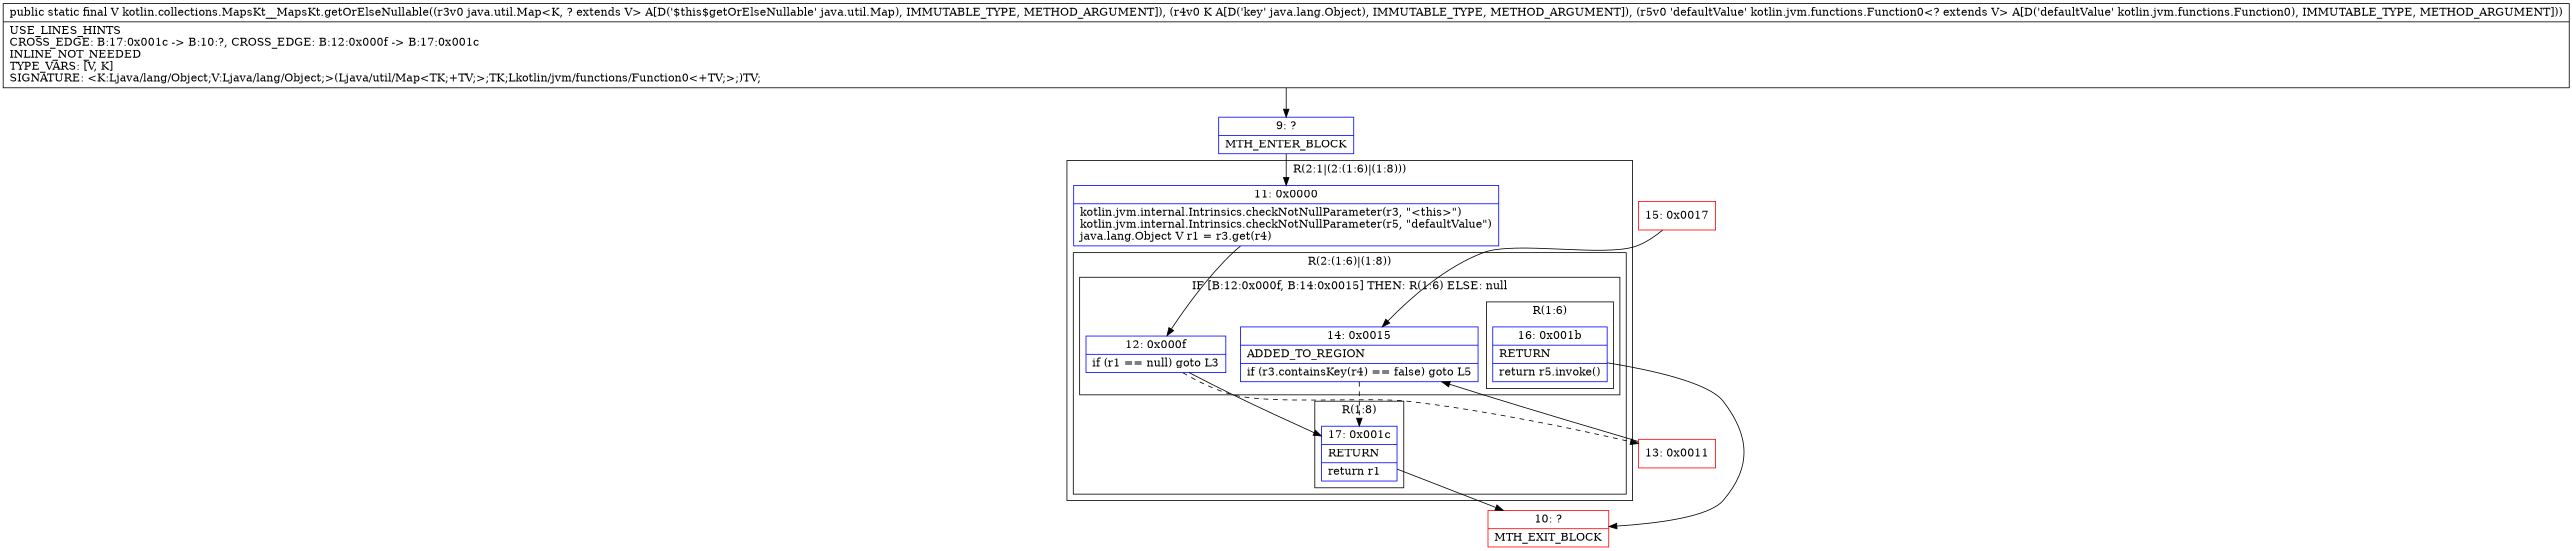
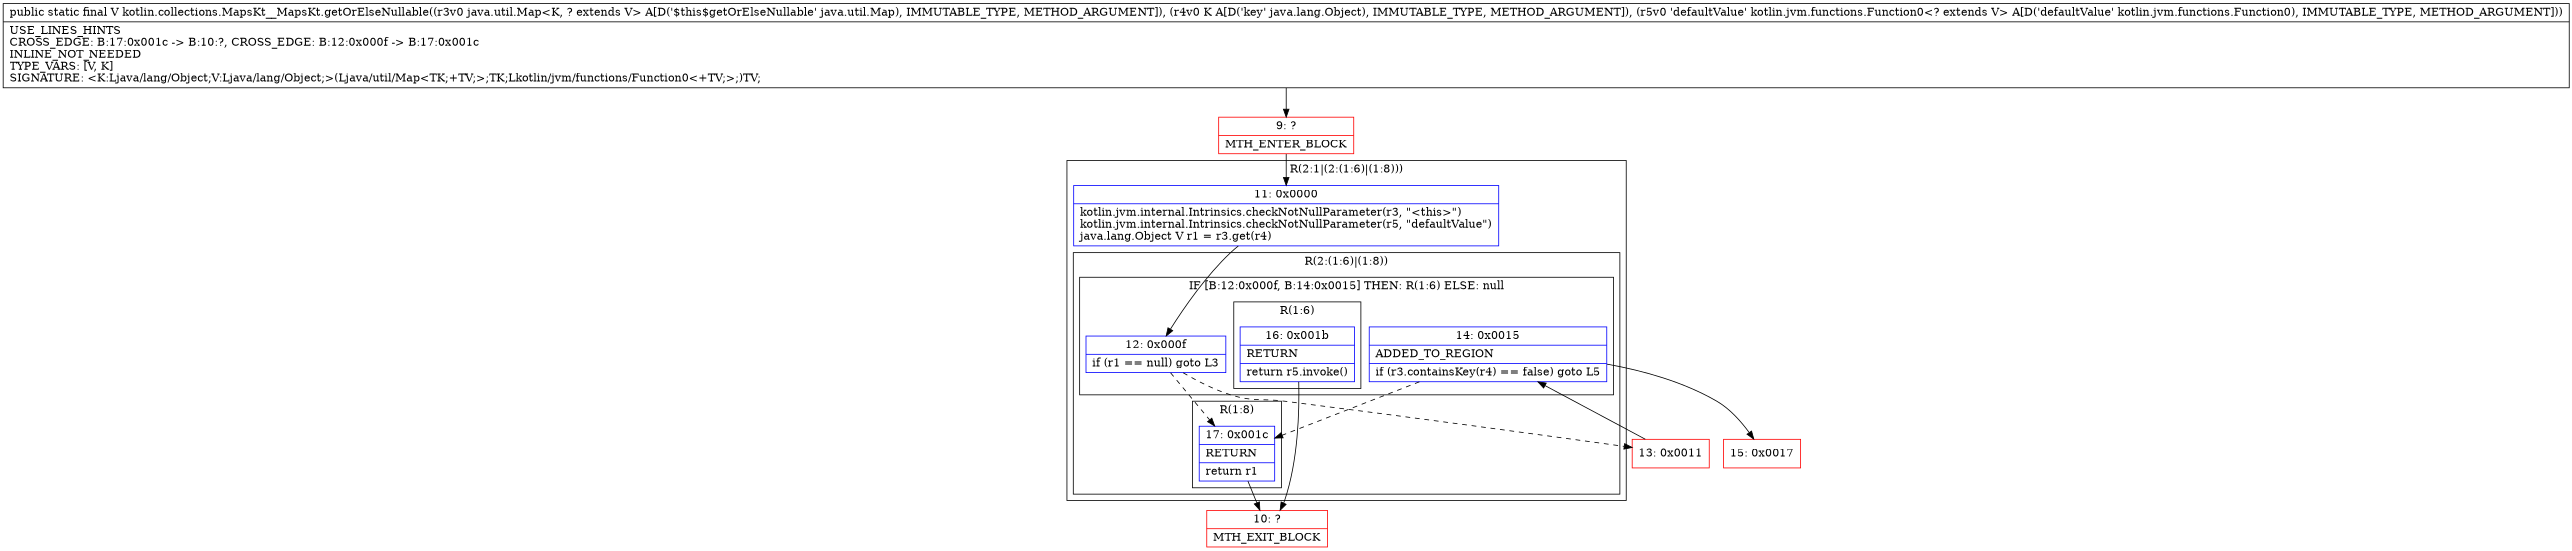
node "9: ?": color blue -> red
edge "15: 0x0017" -> "14: 0x0015": reversed
edge "12: 0x000f" -> "17: 0x001c": style solid -> dashed
